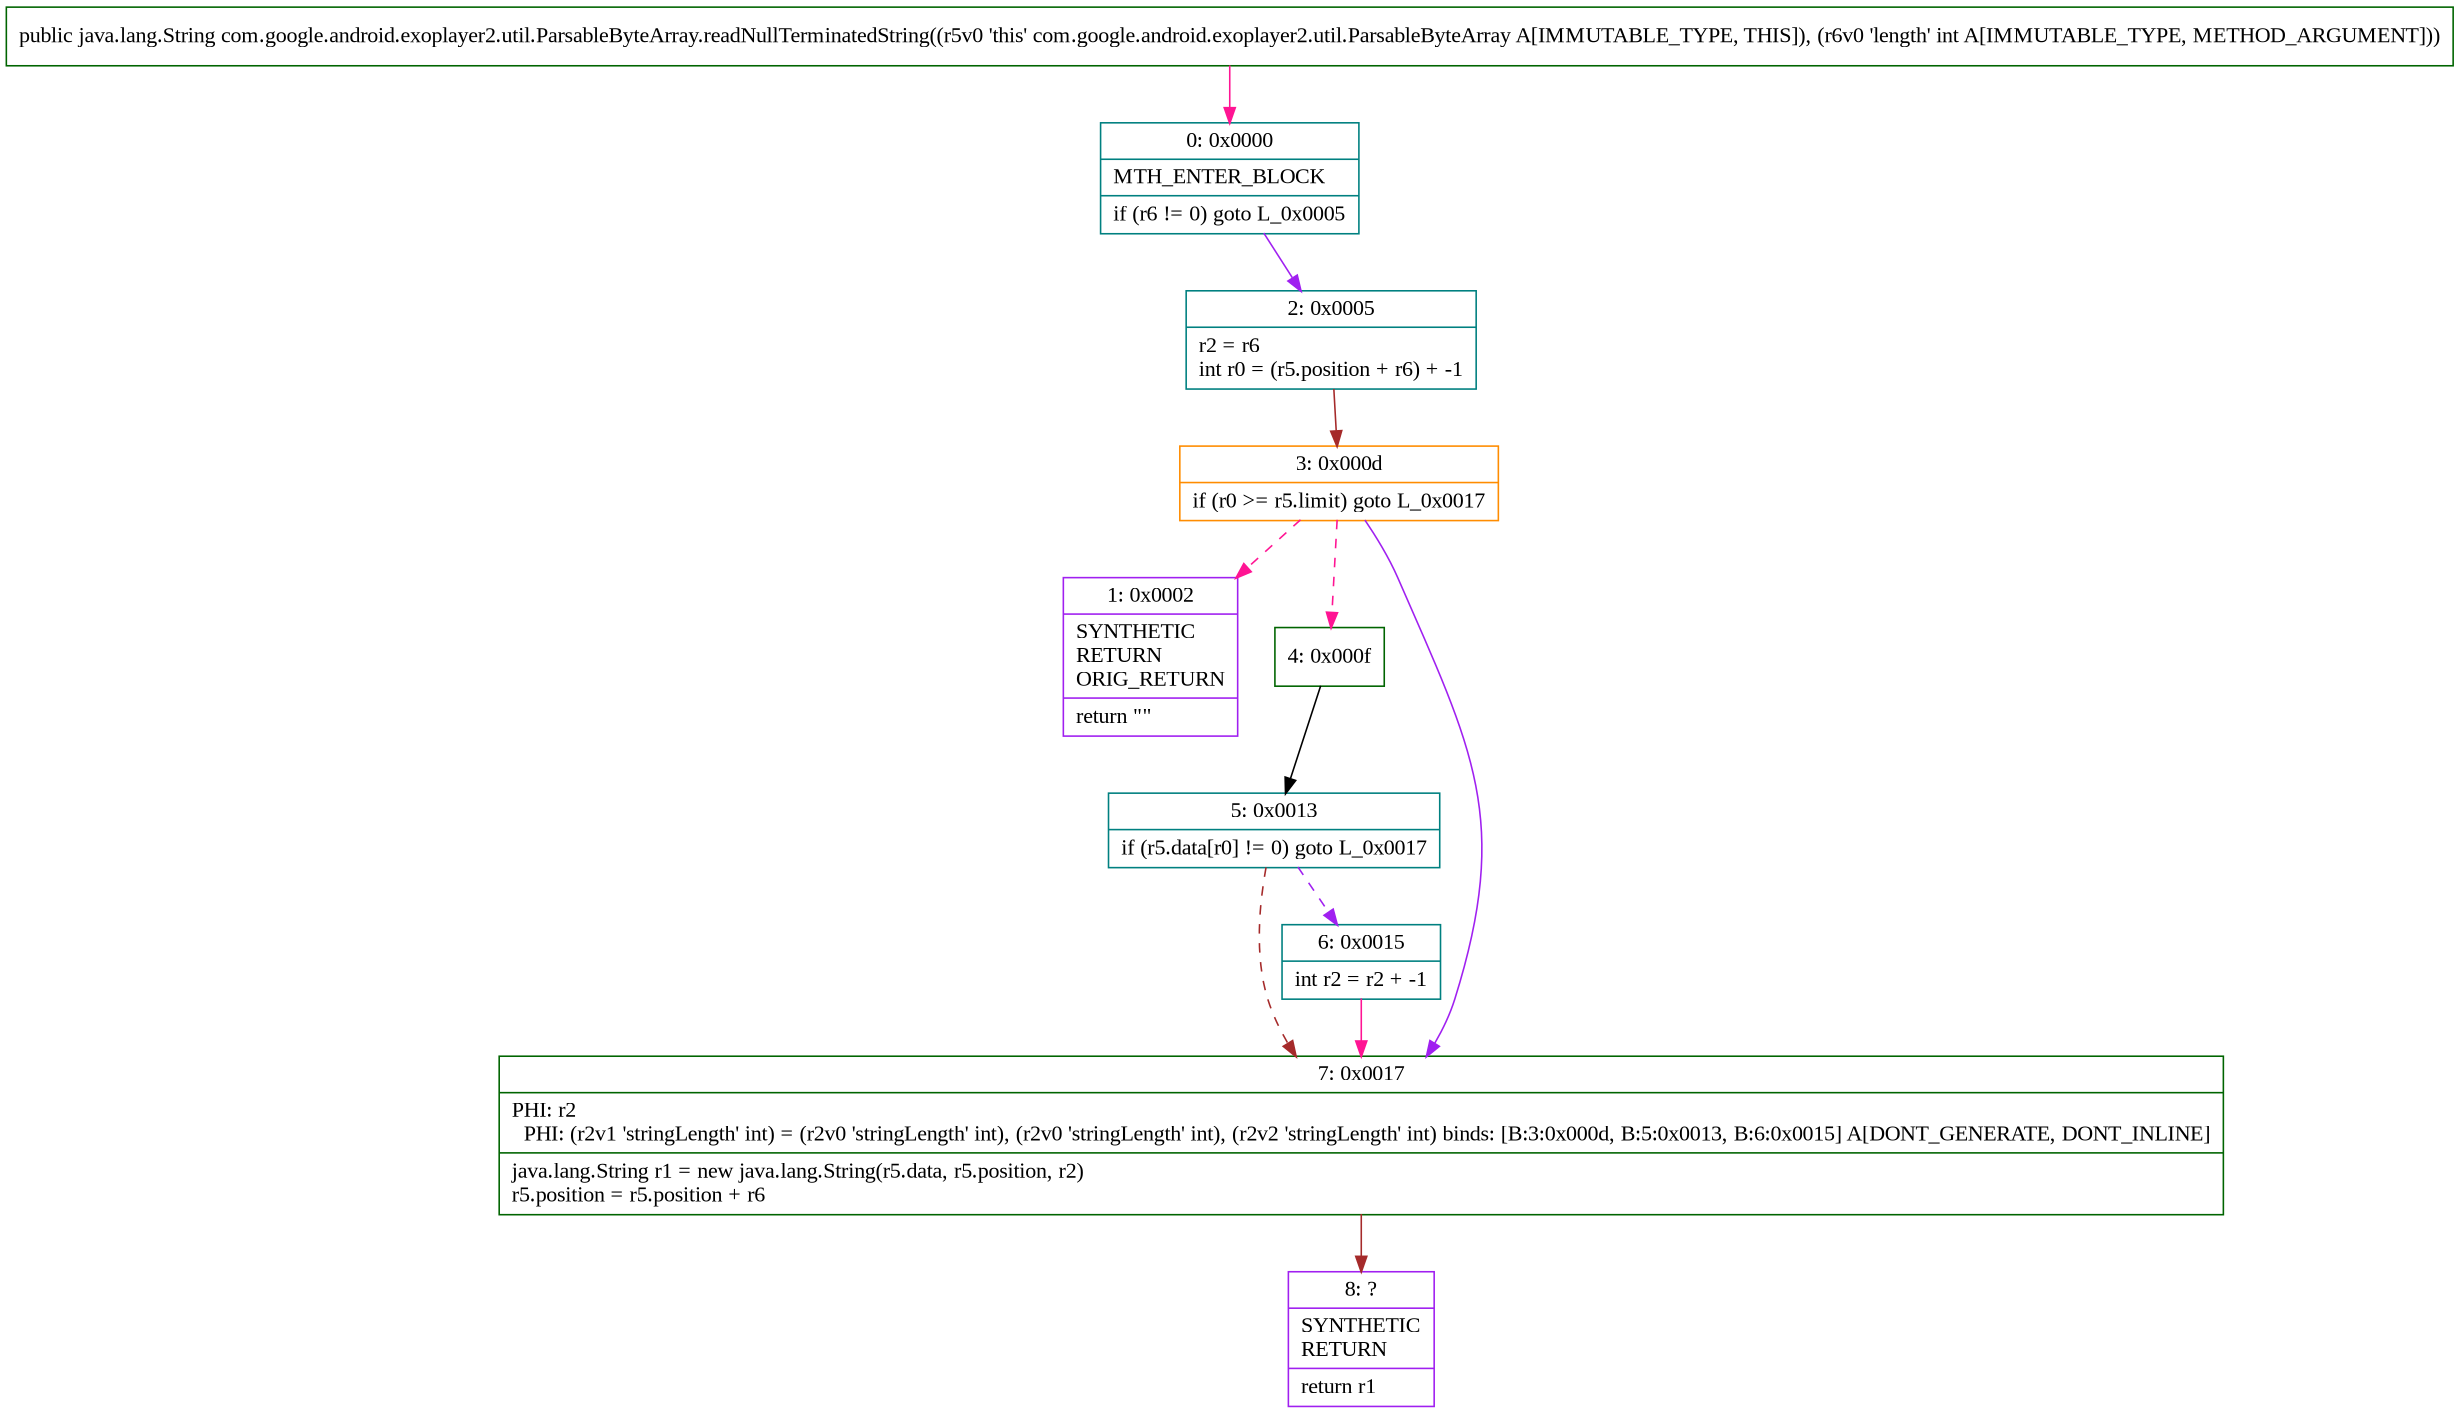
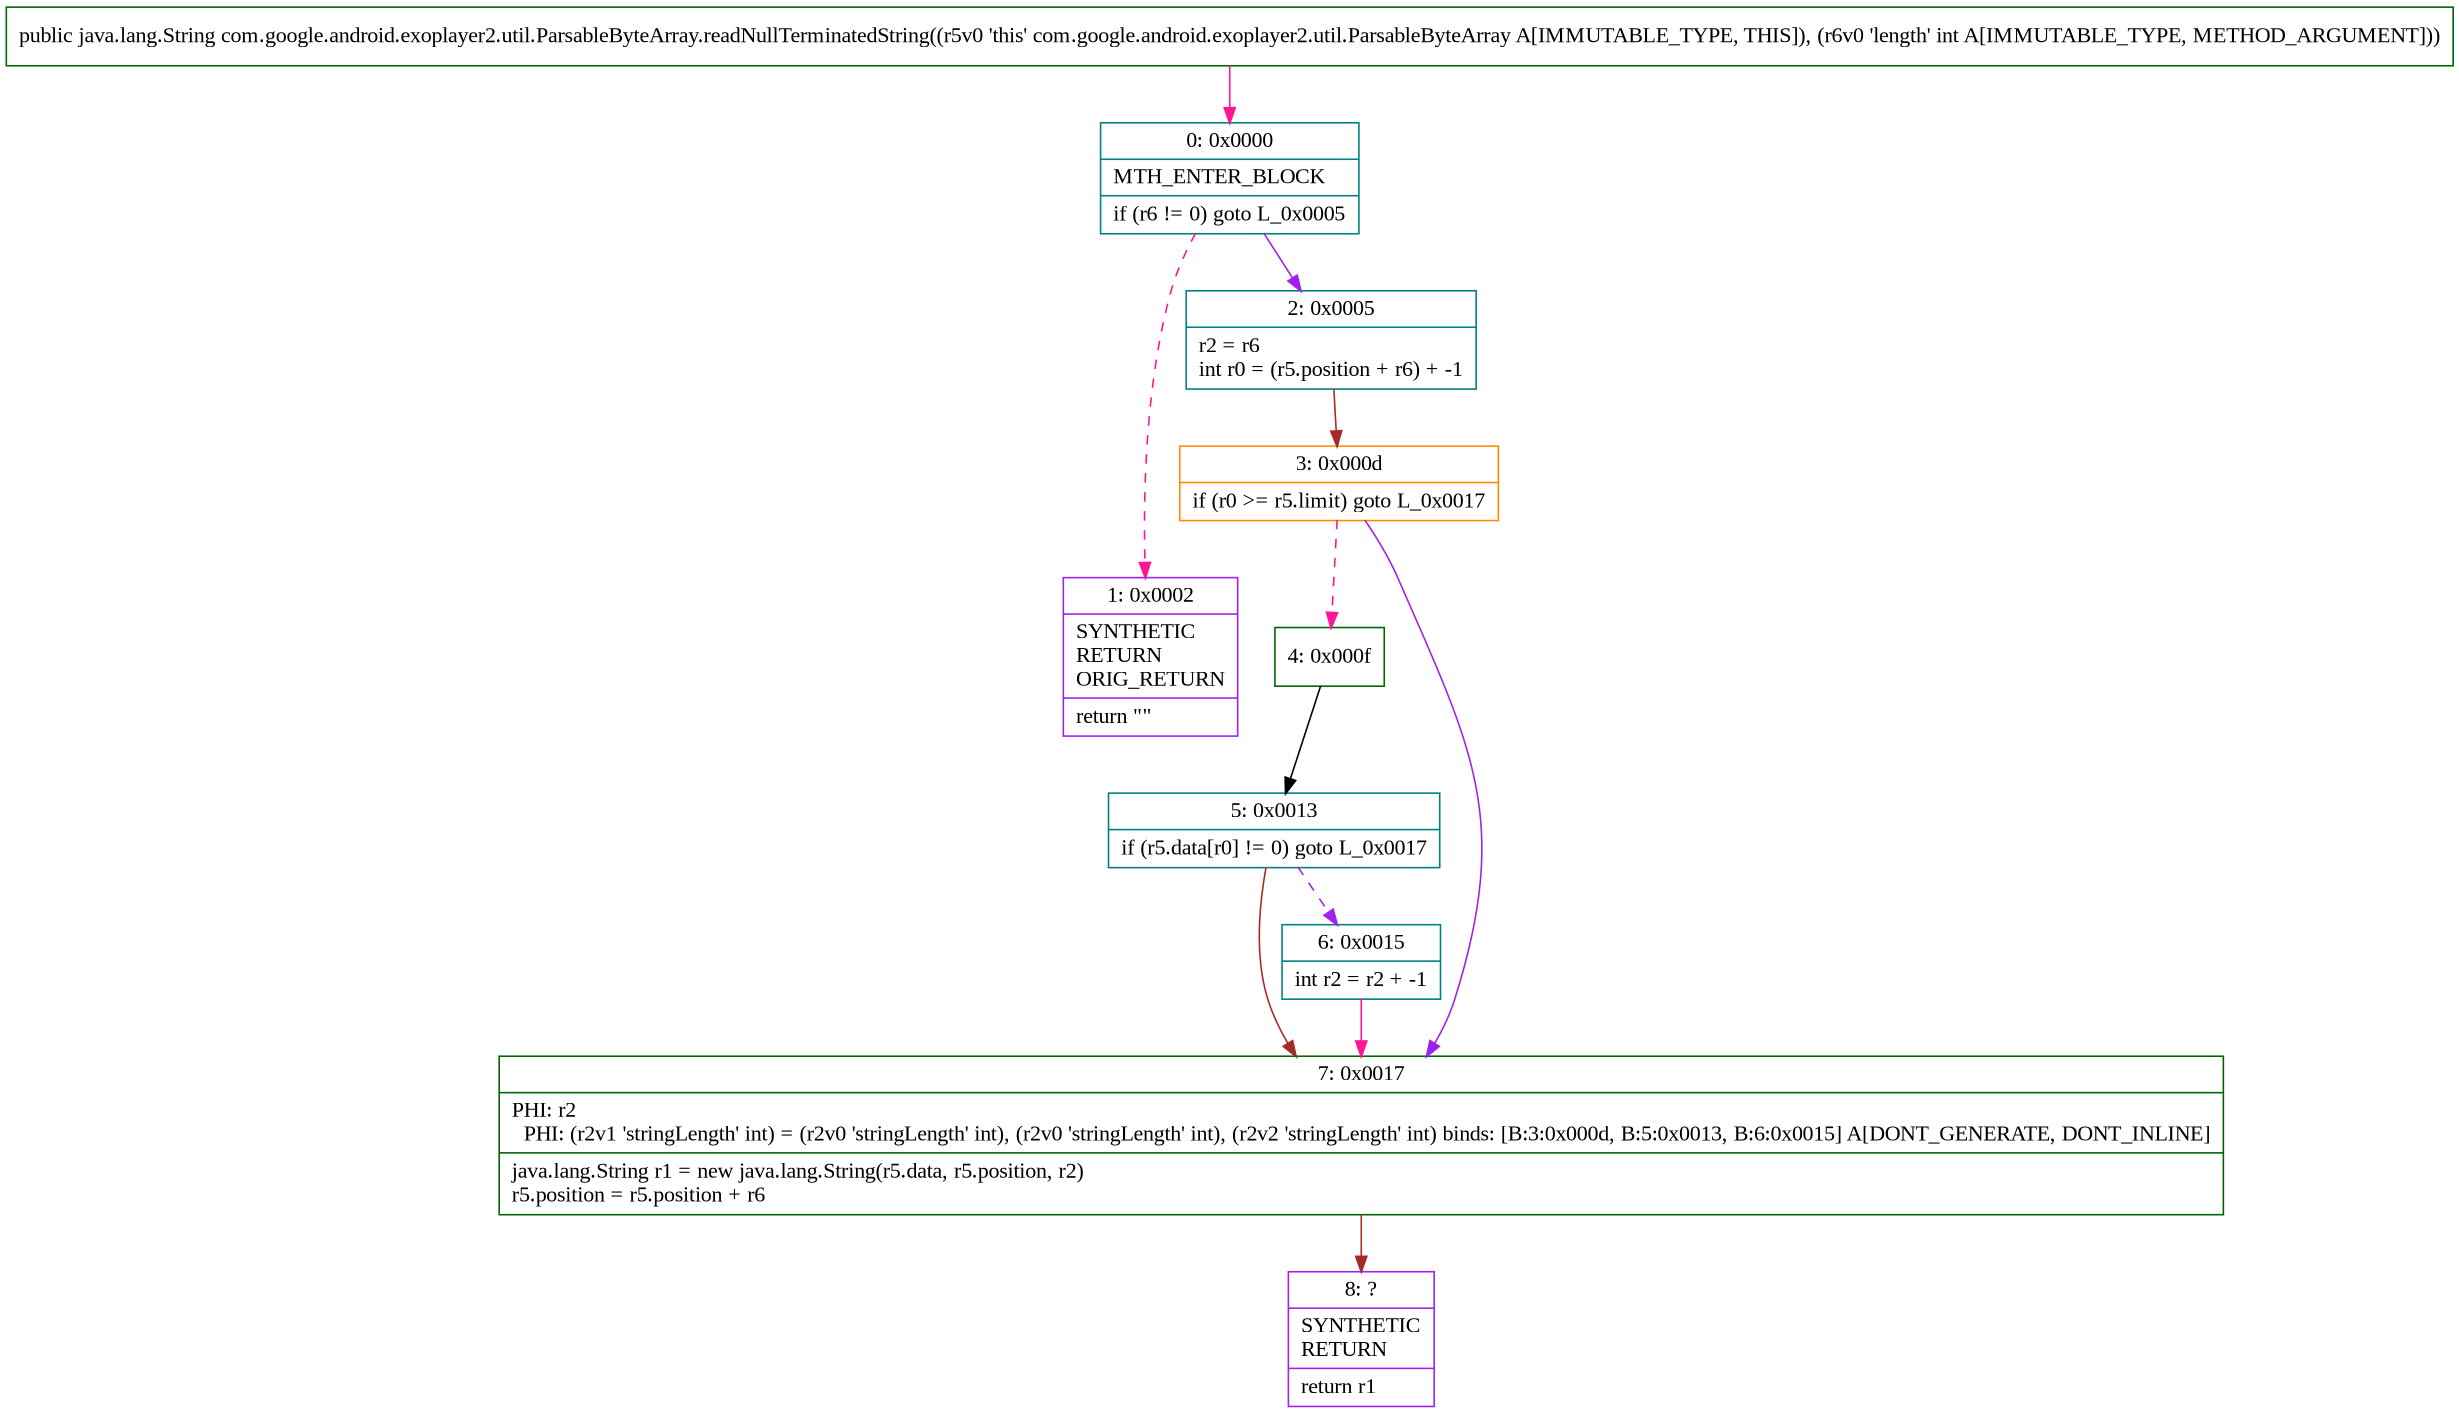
edge "3: 0x000d" -> "1: 0x0002": now "0: 0x0000" -> "1: 0x0002"
edge "5: 0x0013" -> "7: 0x0017": style dashed -> solid
